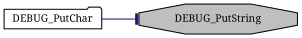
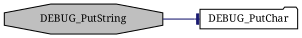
edge "DEBUG_PutChar" -> "DEBUG_PutString": reversed
